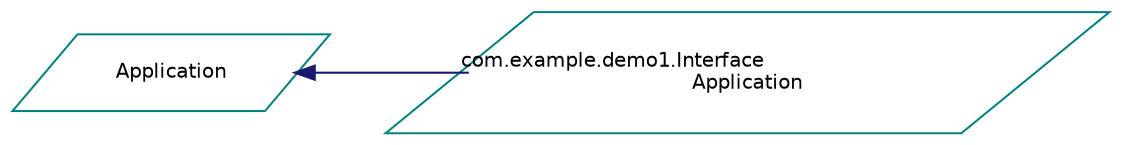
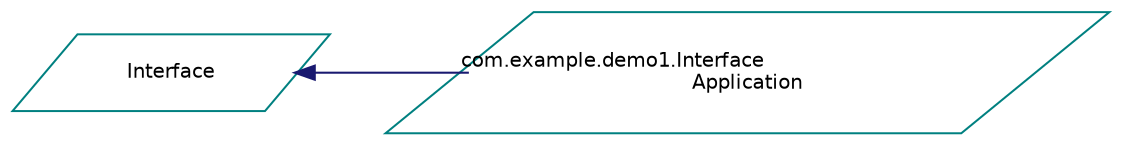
node "Application": label "Application" -> "Interface"
